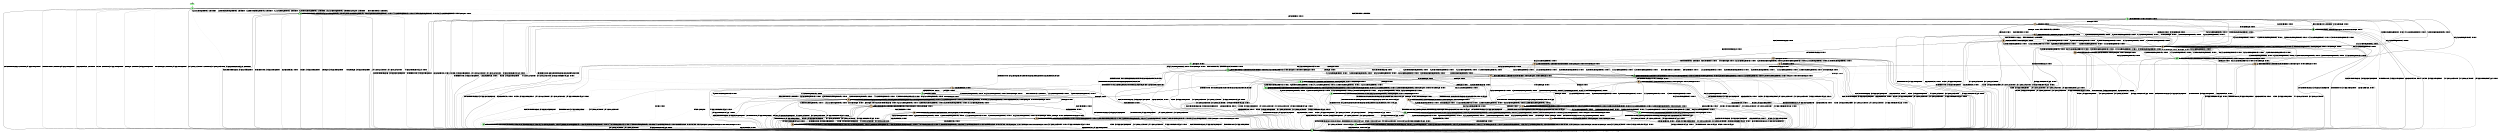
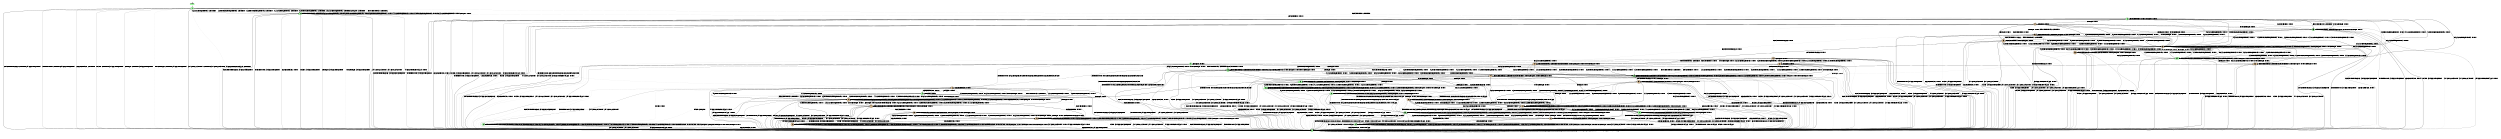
edge "s6" -> "s9": now "s6" -> "s8"
edge "s29" -> "s26": label "ECDSA_SIGN_CERTIFICATE_REQUEST / TIMEOUT" -> "RSA_FIXED_DH_CERTIFICATE_REQUEST / TIMEOUT"
